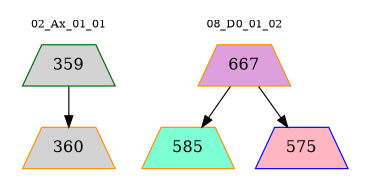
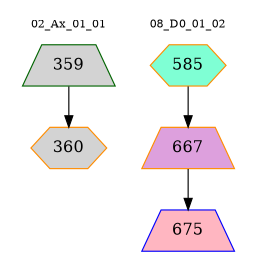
edge "667" -> "585": reversed
node "360": shape trapezium -> hexagon
node "585": shape trapezium -> hexagon
node "575": label "575" -> "675"
